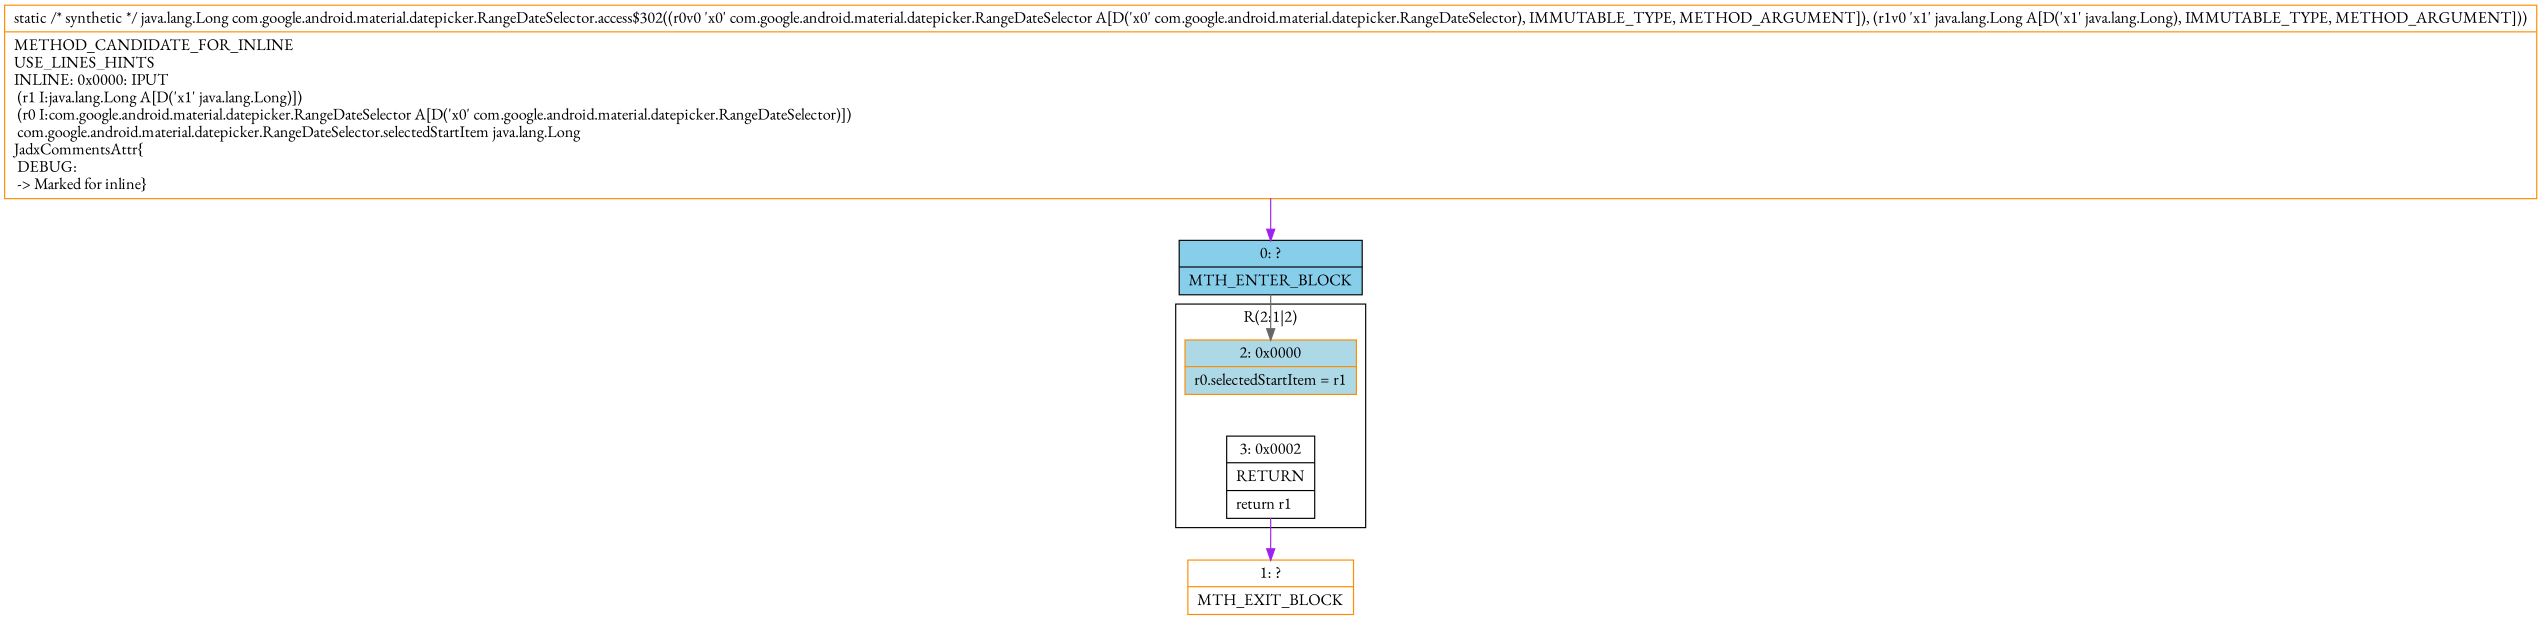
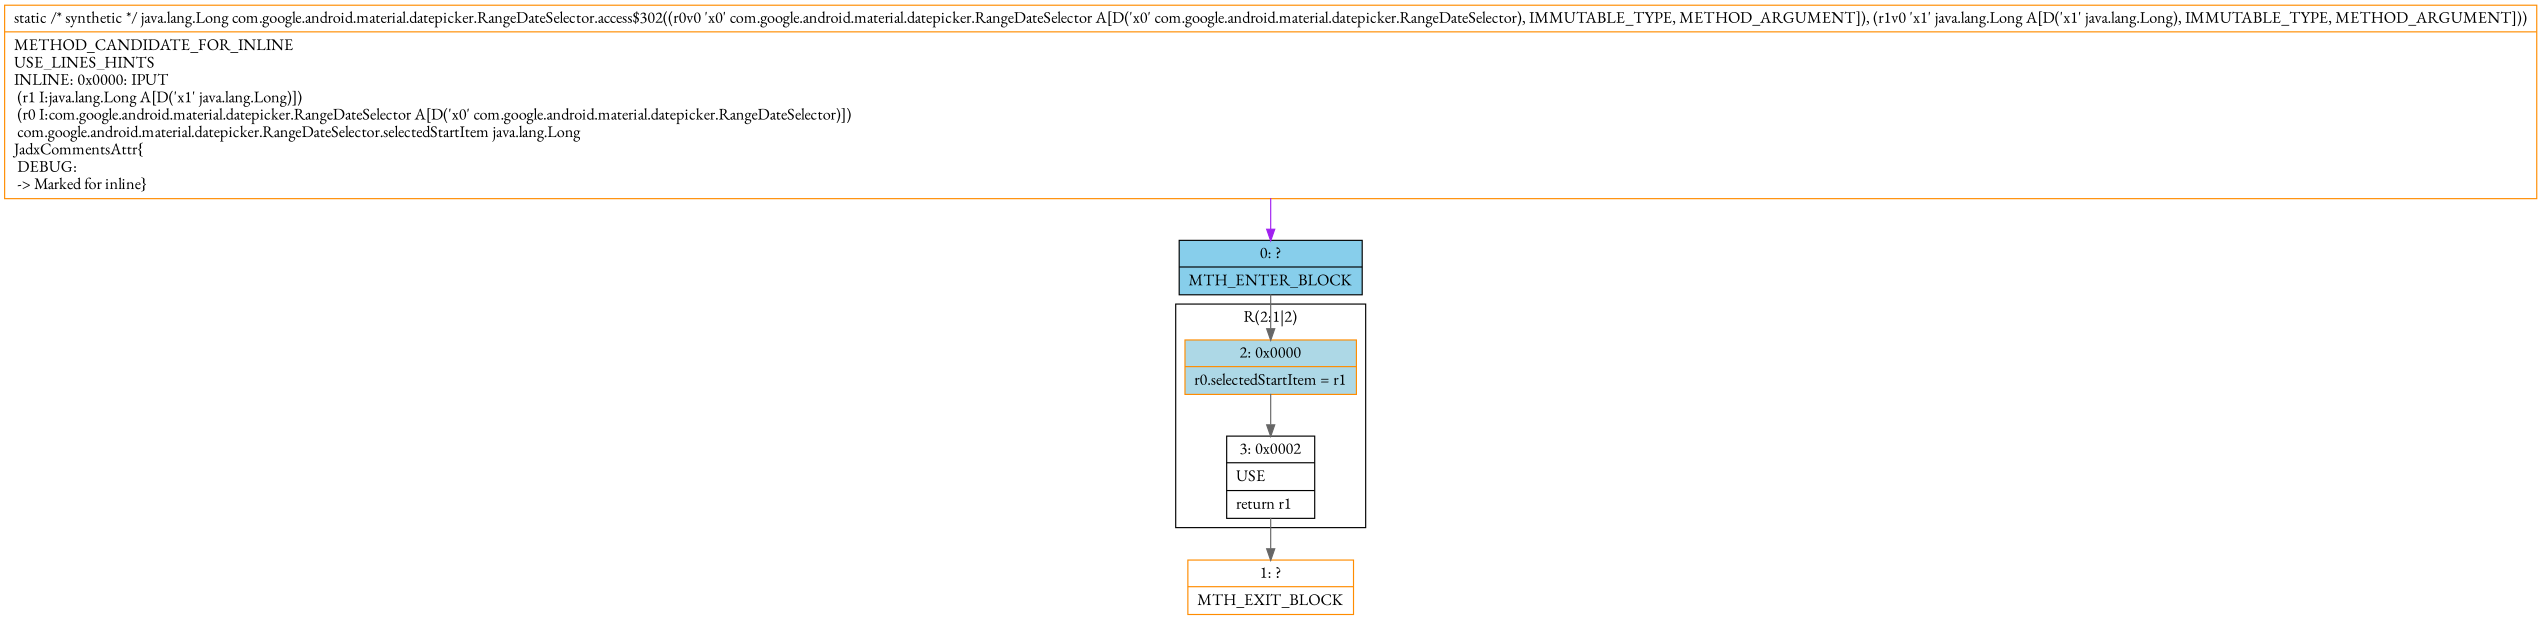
edge "2: 0x0000" -> "3: 0x0002": added
node "3: 0x0002": text "RETURN" -> "USE"
edge "3: 0x0002" -> "1: ?": color purple -> gray40
